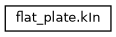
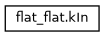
node "flat_plate.kIn": label "flat_plate.kIn" -> "flat_flat.kIn"
